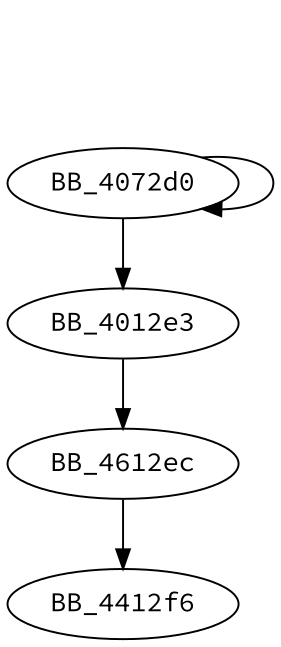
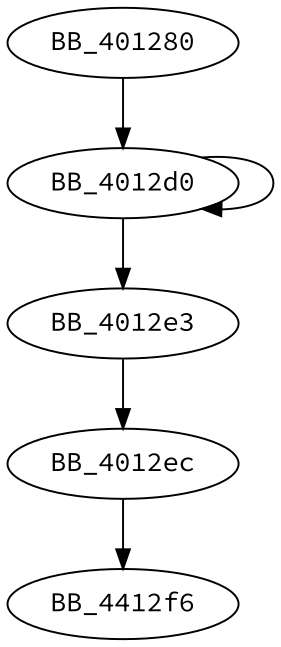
node "BB_401280": added
node "BB_4072d0": label "BB_4072d0" -> "BB_4012d0"
node "BB_4612ec": label "BB_4612ec" -> "BB_4012ec"
